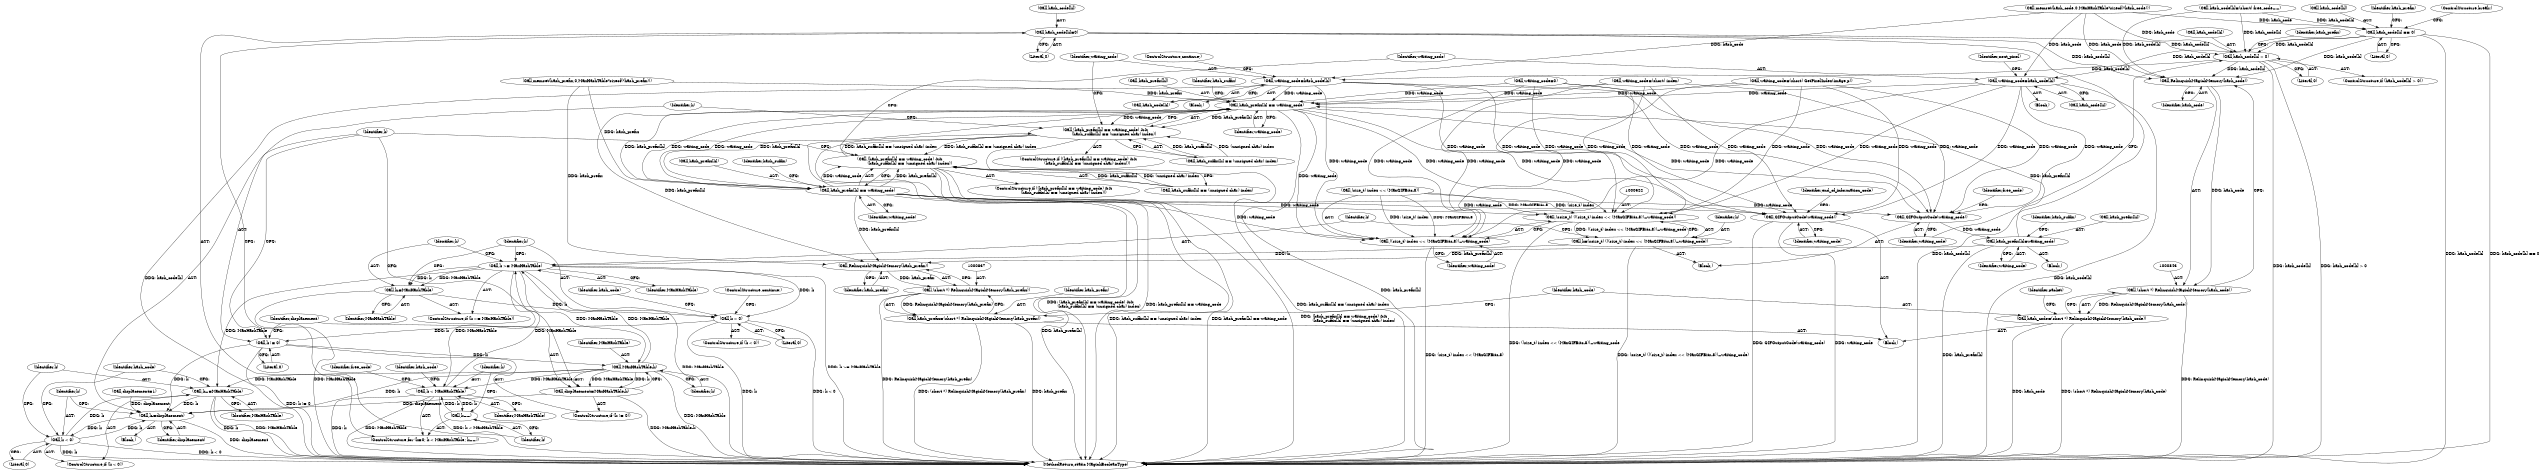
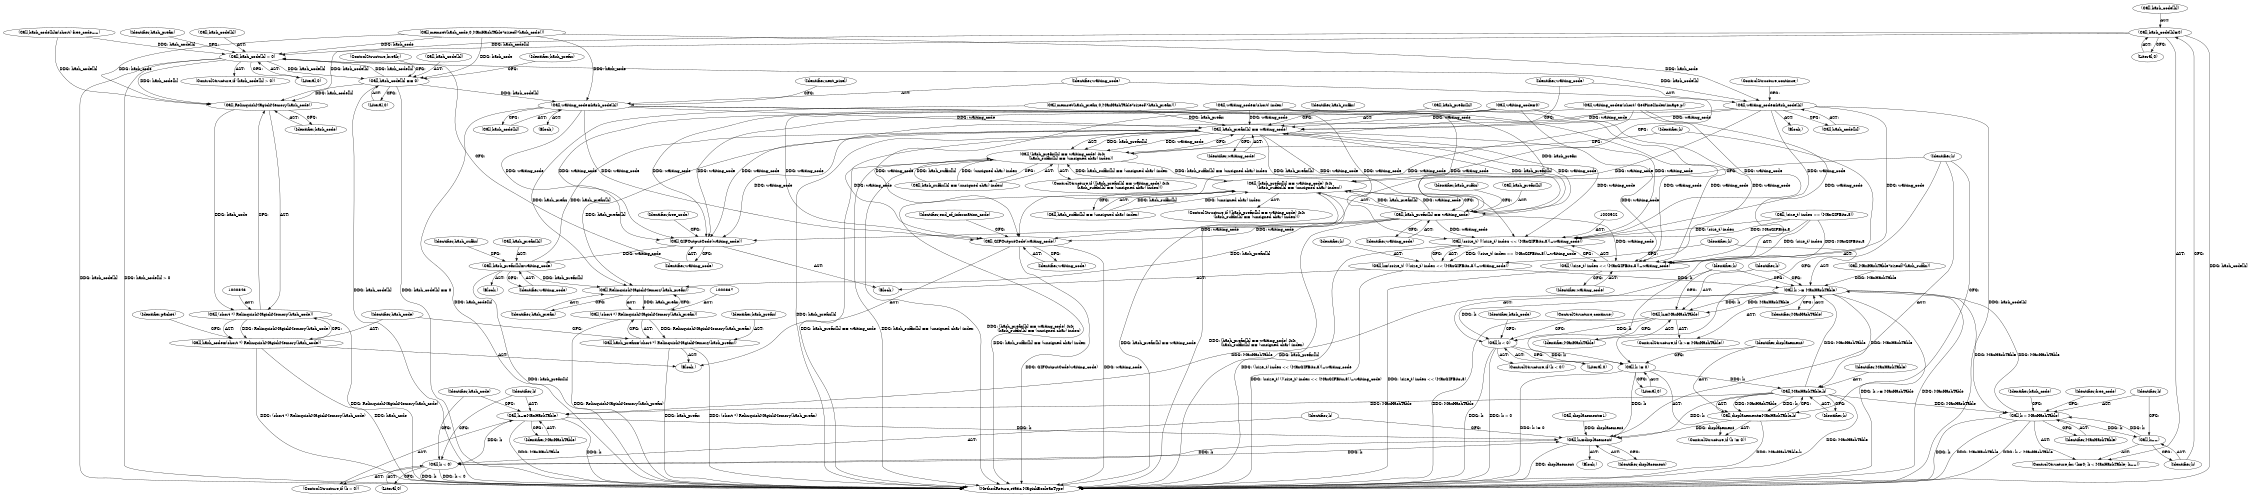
edge "(Call,hash_code[k]=(short) free_code++)" -> "(Call,hash_code[k] == 0)": now "(Call,hash_code[k] > 0)" -> "(Call,hash_code[k] == 0)"
node "(Call,MaxHashTable*sizeof(*hash_suffix))": added
